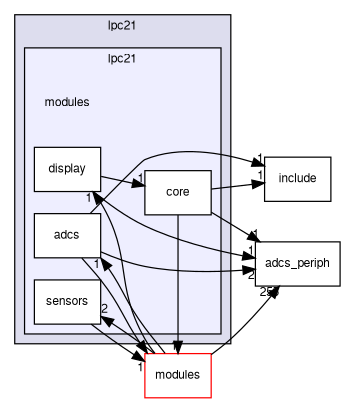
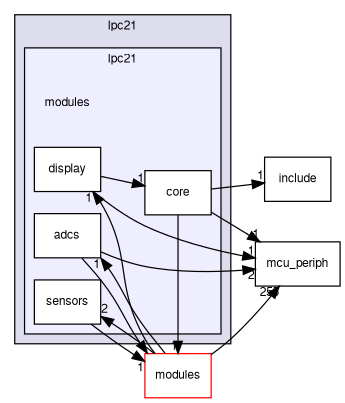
edge "adcs" -> "include": removed
node "adcs_periph": label "adcs_periph" -> "mcu_periph"
